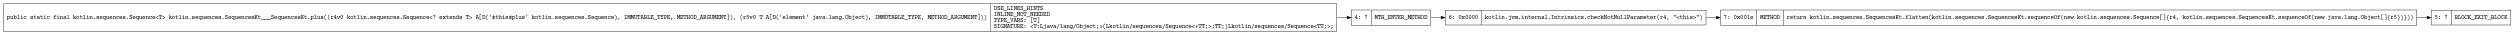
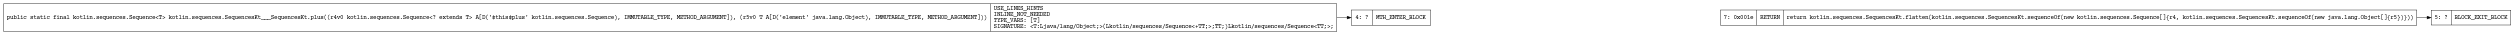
node "4: ?": text "MTH_ENTER_METHOD" -> "MTH_ENTER_BLOCK"
node "7: 0x001e": text "METHOD" -> "RETURN"
node "6: 0x0000": removed
